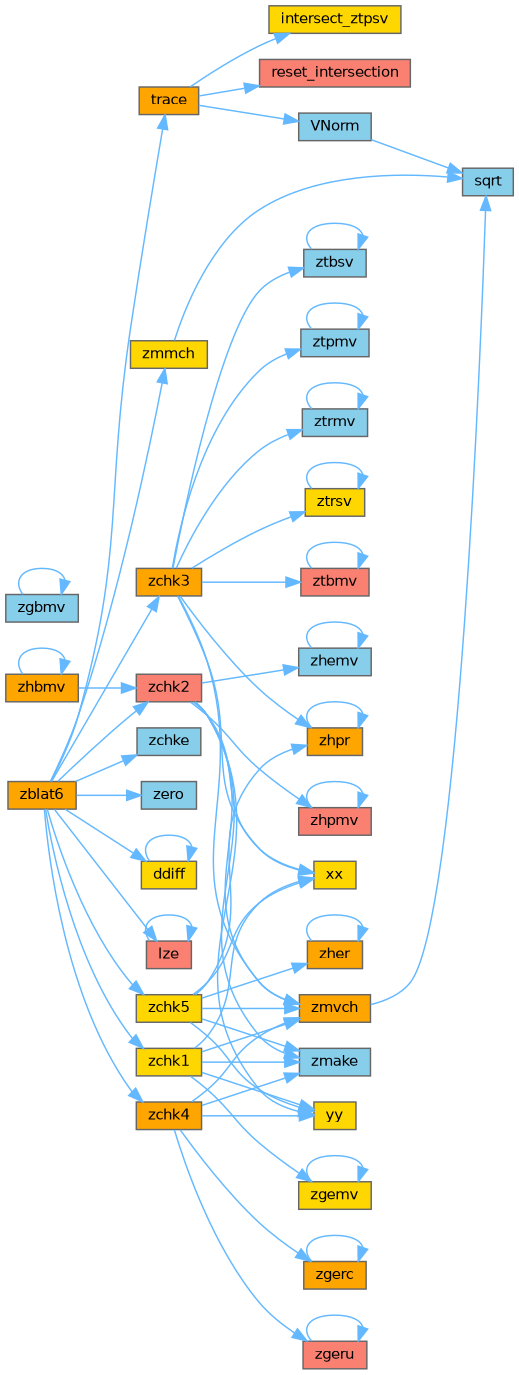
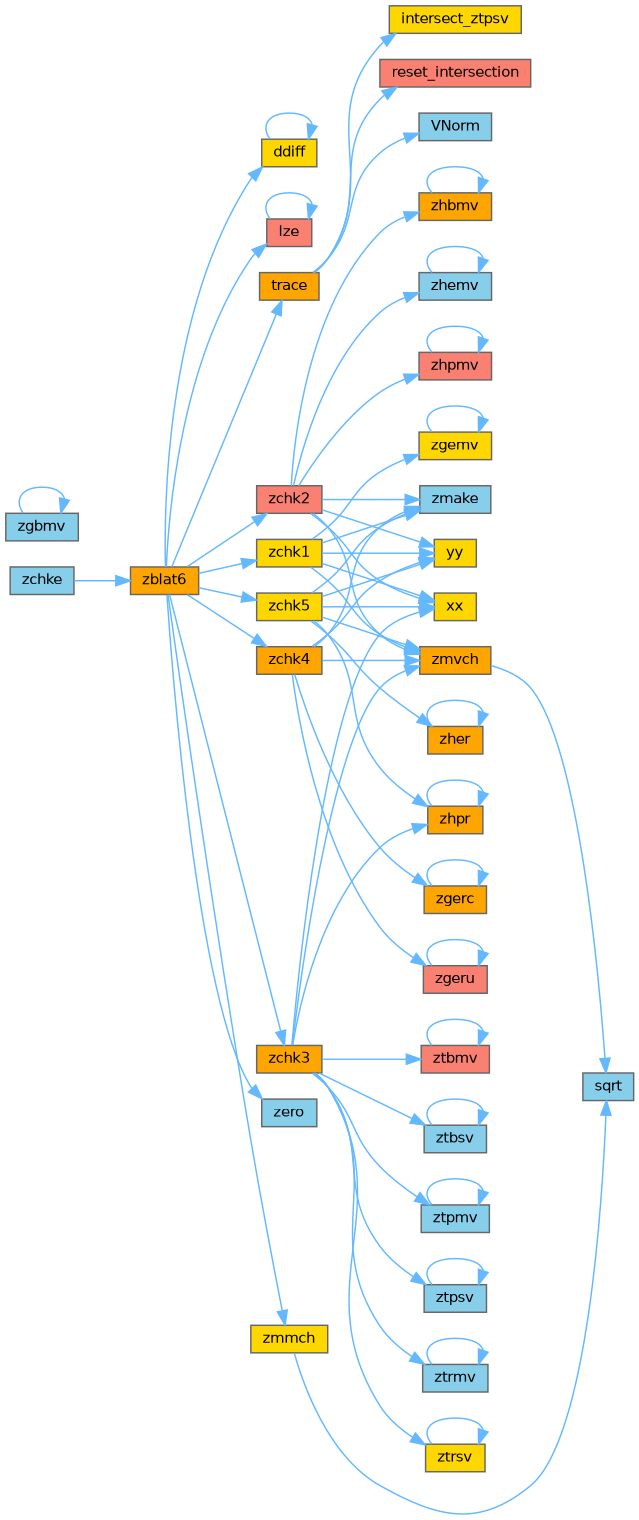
edge "VNorm" -> "sqrt": removed
edge "zhbmv" -> "zchk2": reversed
edge "zblat6" -> "zchke": reversed
node "ztpsv": added
